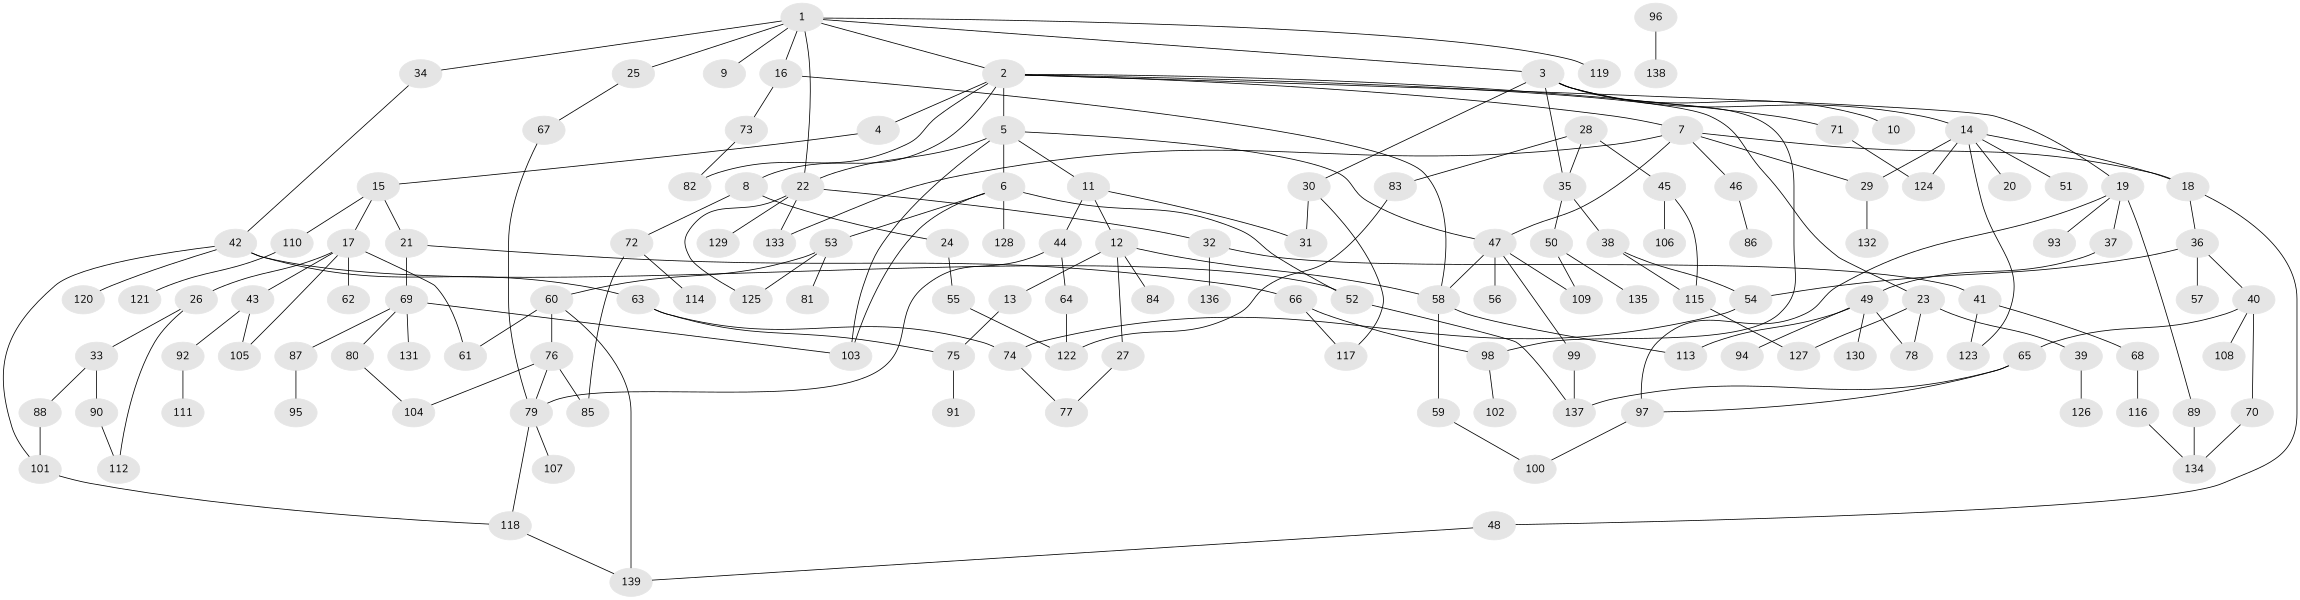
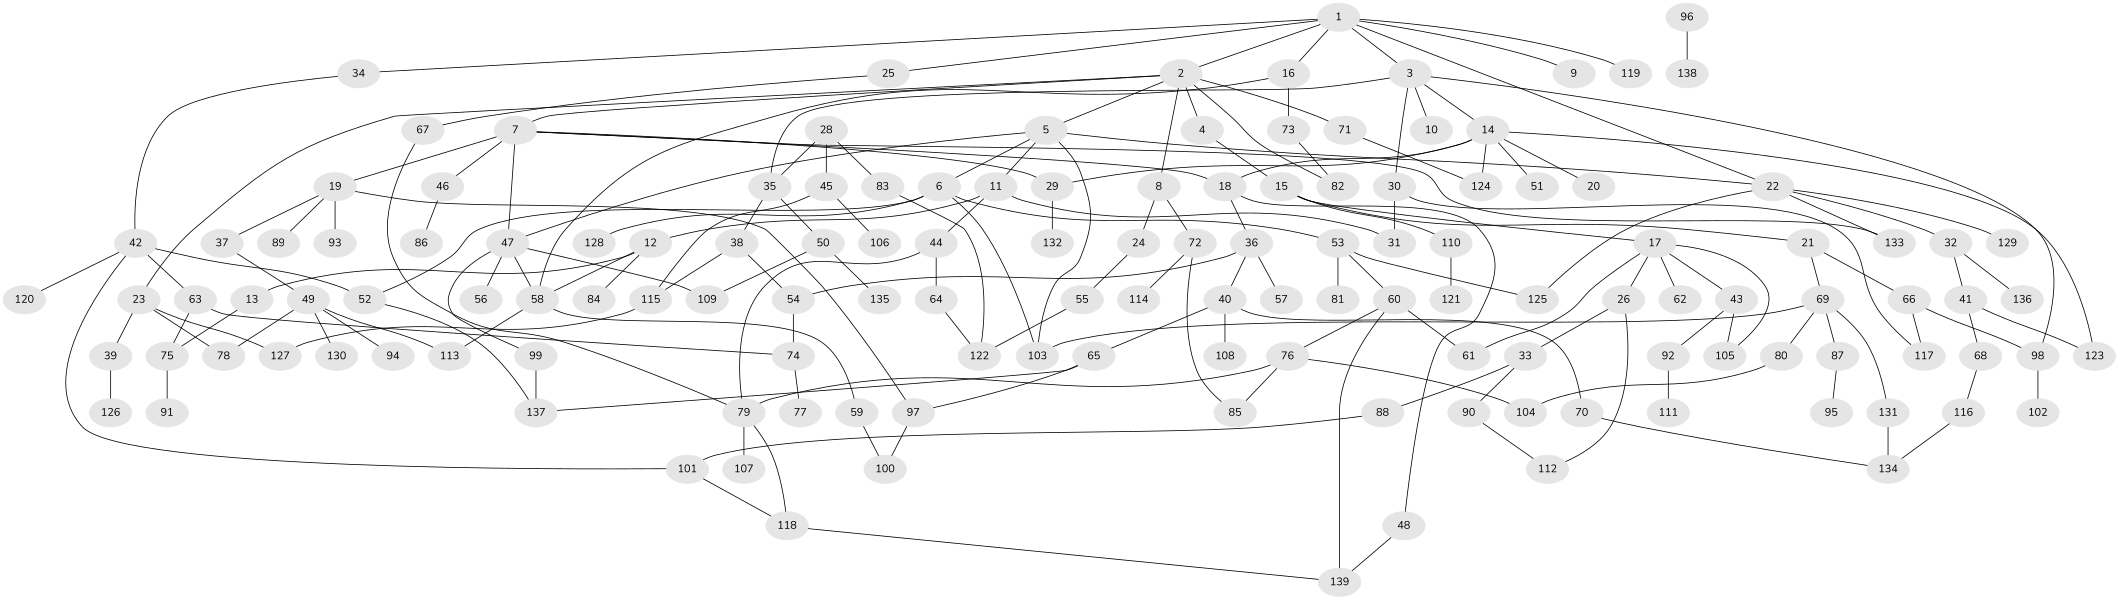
edge "2" -- "19": now "7" -- "19"
node "27": removed
edge "89" -- "134": now "131" -- "134"
